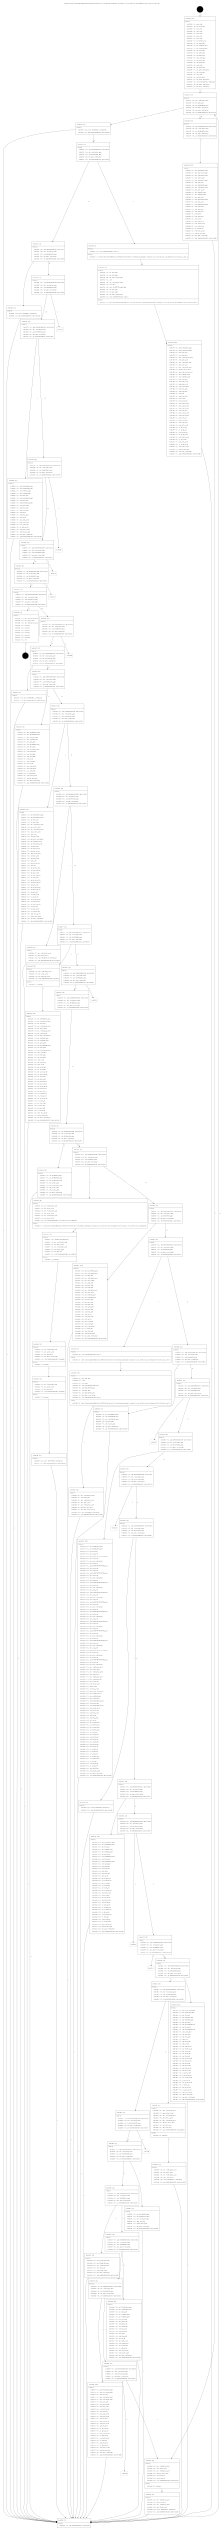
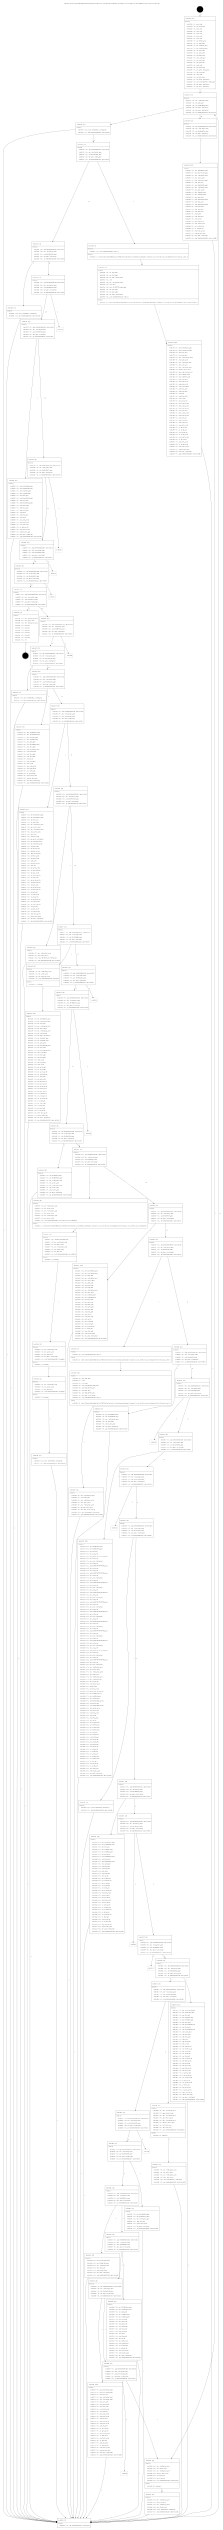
node "0x4022b6": added
